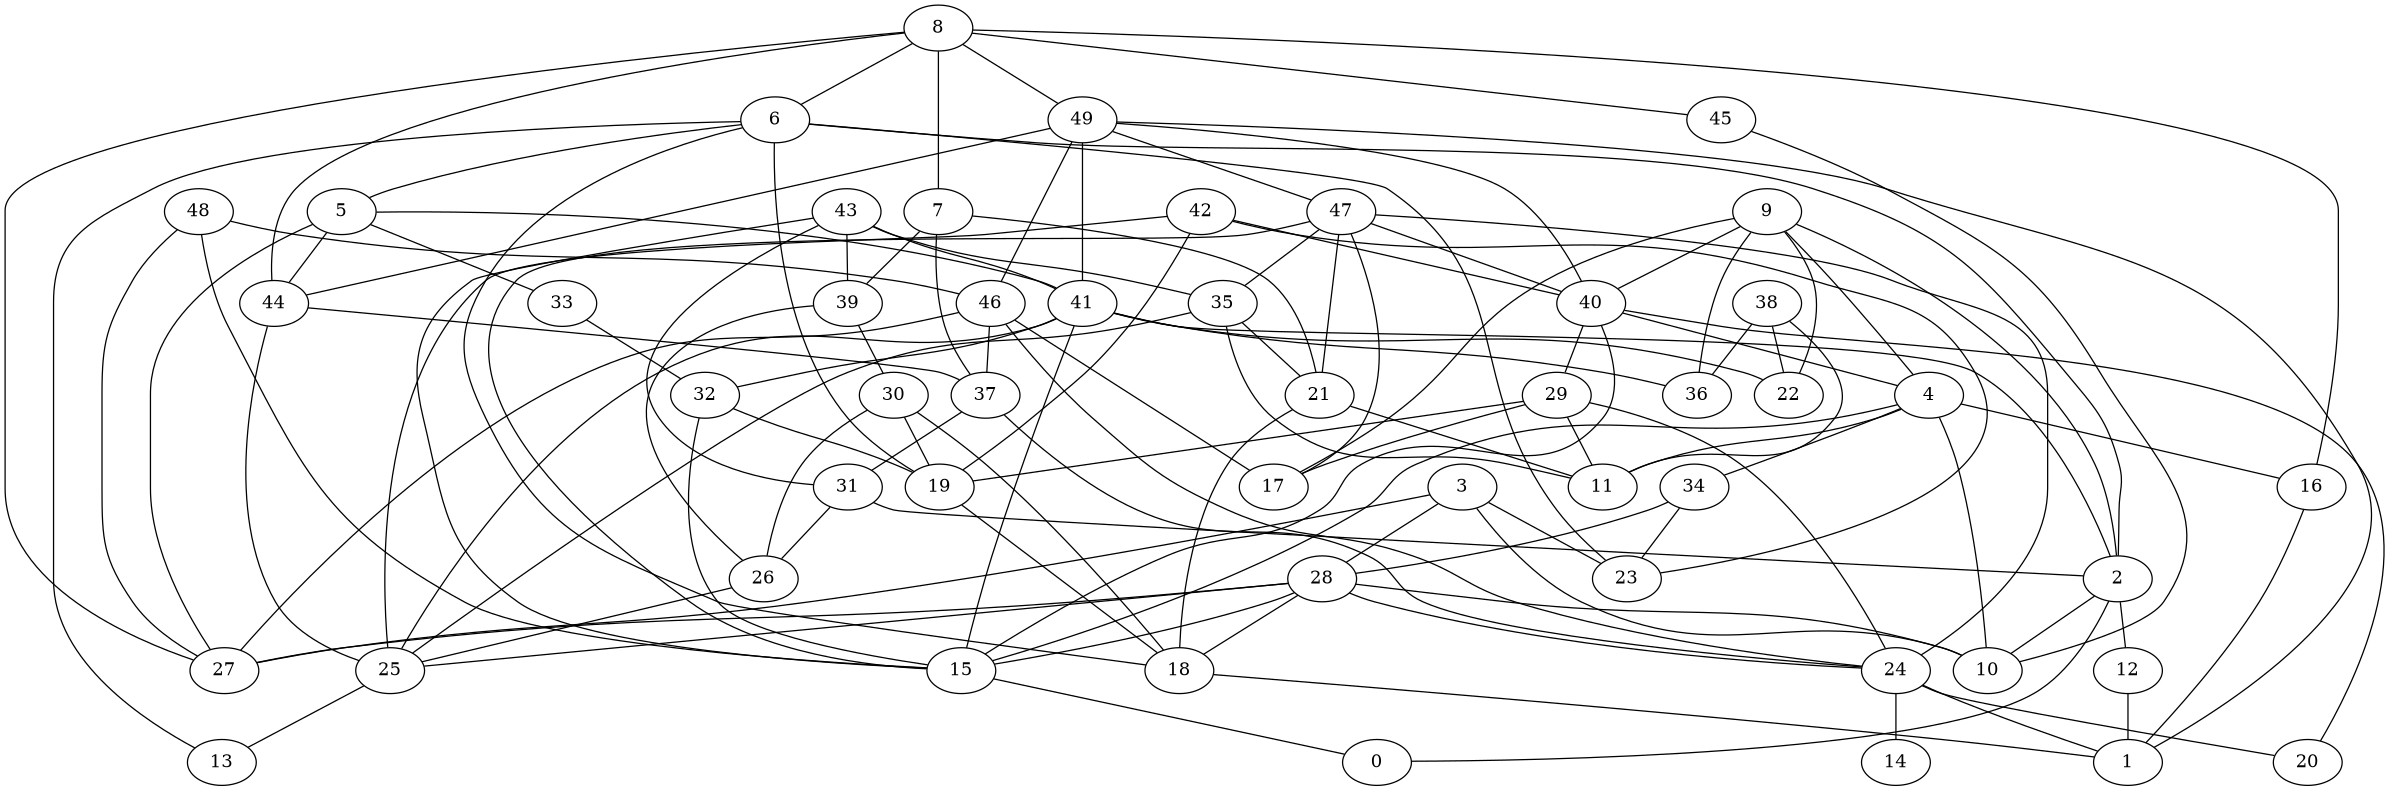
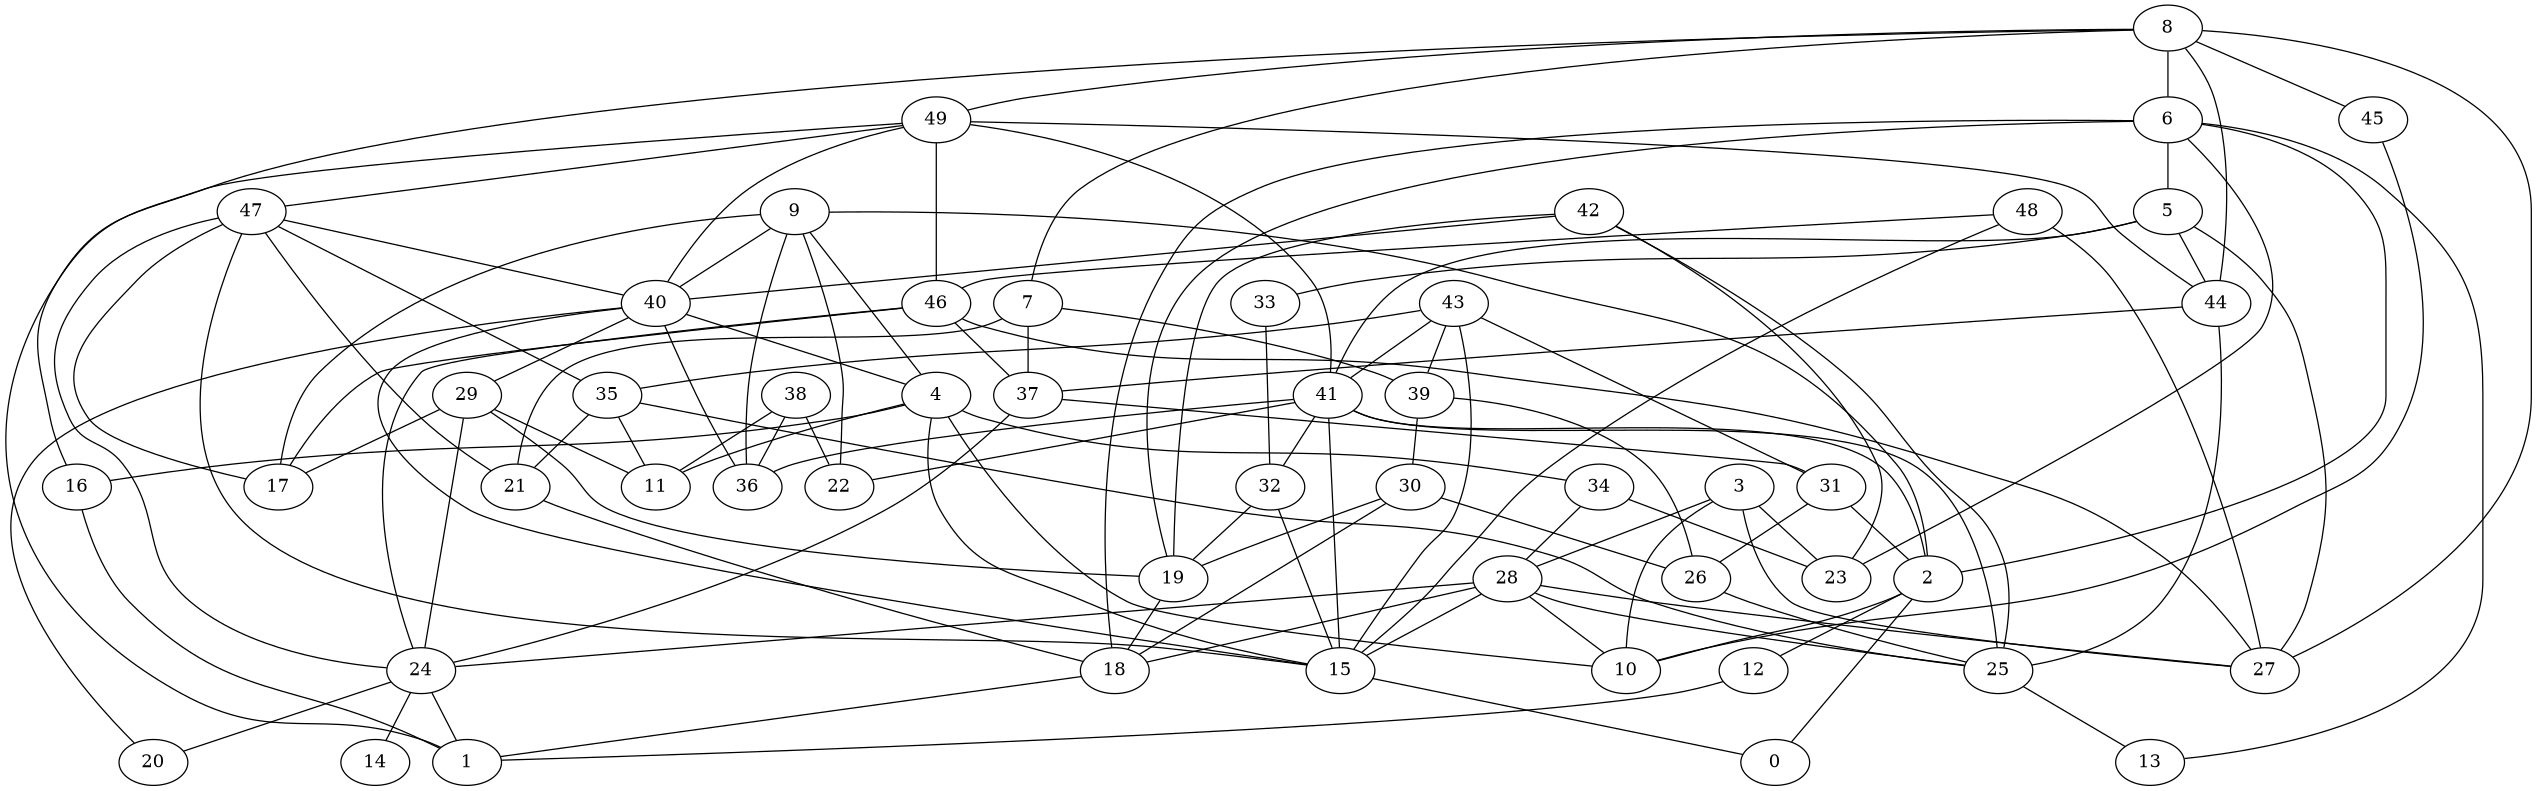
edge "40" -- "36": added
edge "21" -- "11": removed
